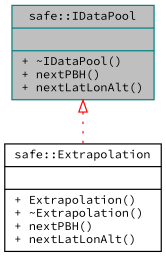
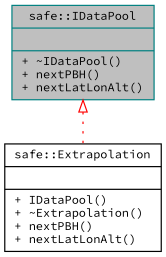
node "safe::Extrapolation": text "+ Extrapolation()" -> "+ IDataPool()"
